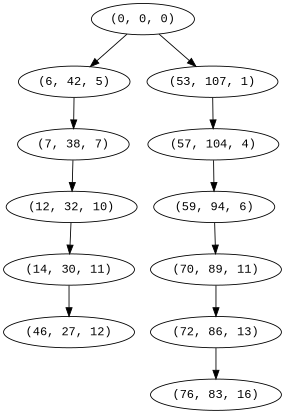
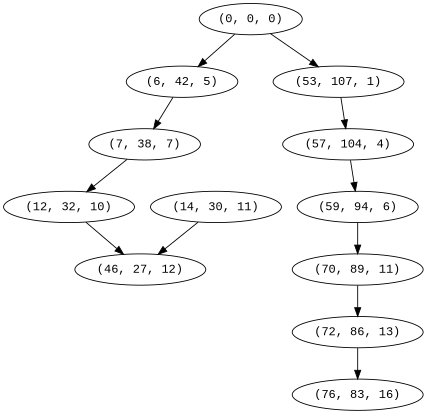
edge "(12, 32, 10)" -> "(14, 30, 11)": now "(12, 32, 10)" -> "(46, 27, 12)"
